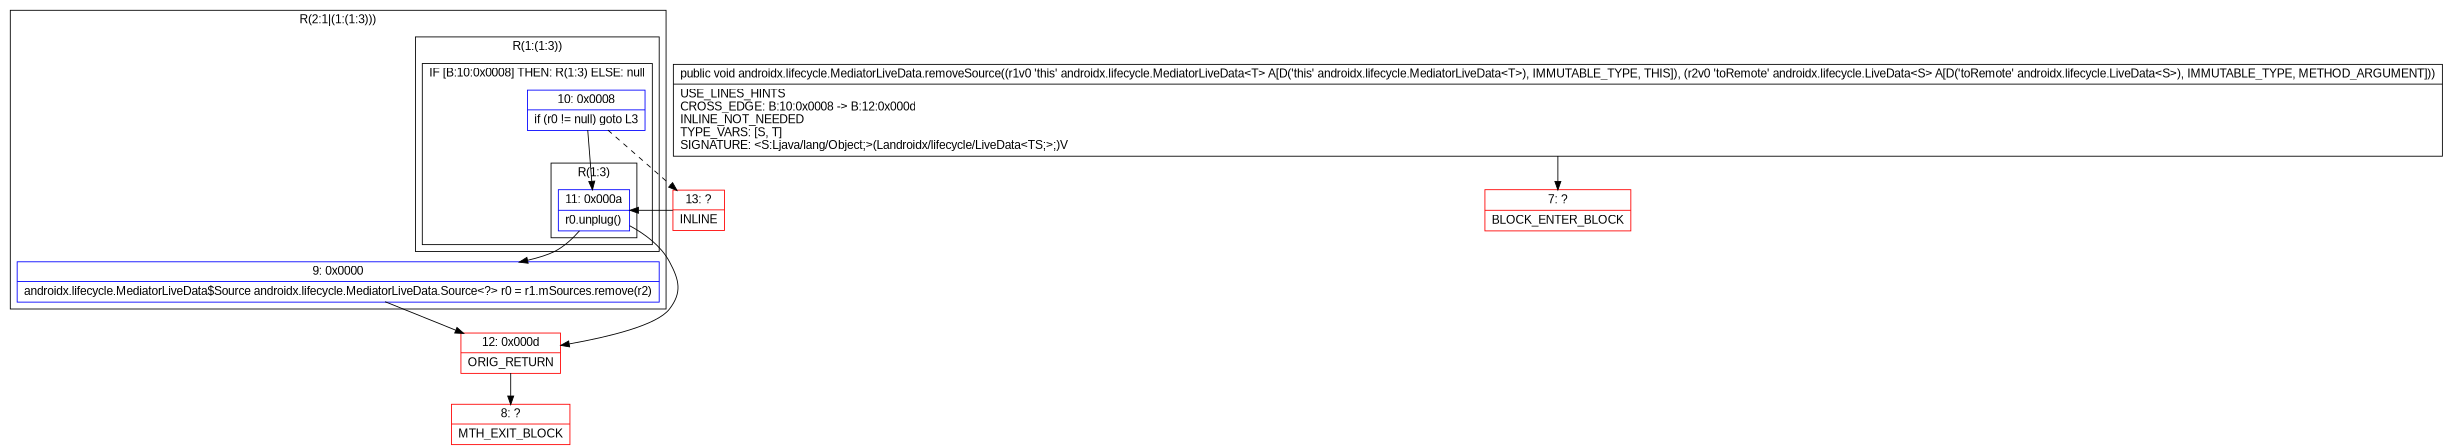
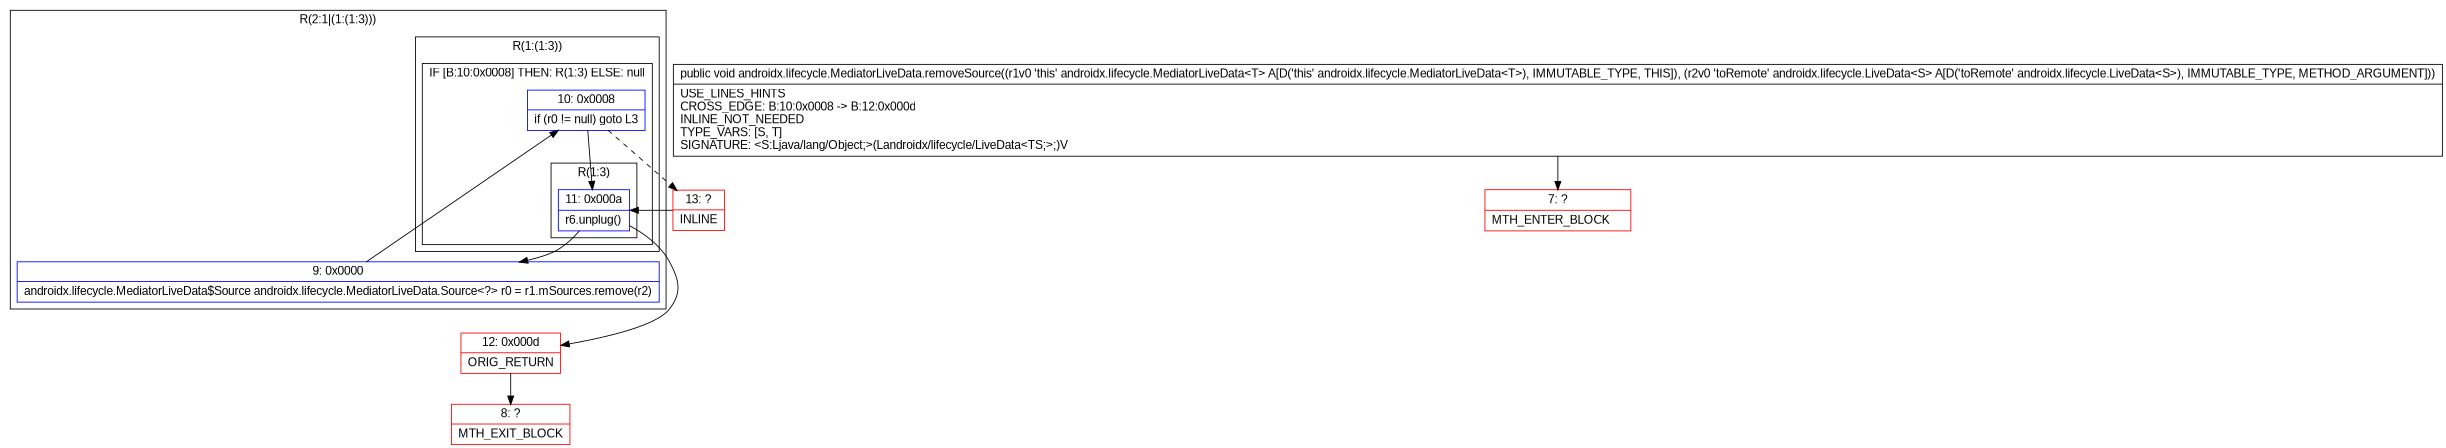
node "11: 0x000a": text "r0.unplug()" -> "r6.unplug()"
node "7: ?": text "BLOCK_ENTER_BLOCK" -> "MTH_ENTER_BLOCK"
edge "9: 0x0000" -> "12: 0x000d": now "9: 0x0000" -> "10: 0x0008"
